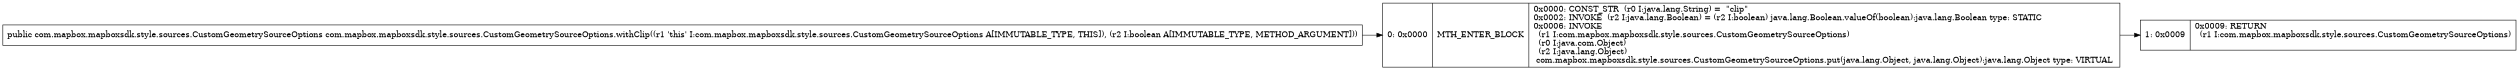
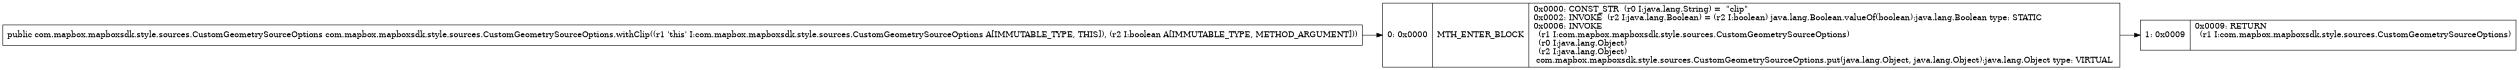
node "0: 0x0000": text "(r0 I:java.com.Object)" -> "(r0 I:java.lang.Object)"
